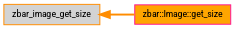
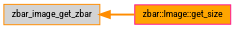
node "zbar_image_get_size": label "zbar_image_get_size" -> "zbar_image_get_zbar"
